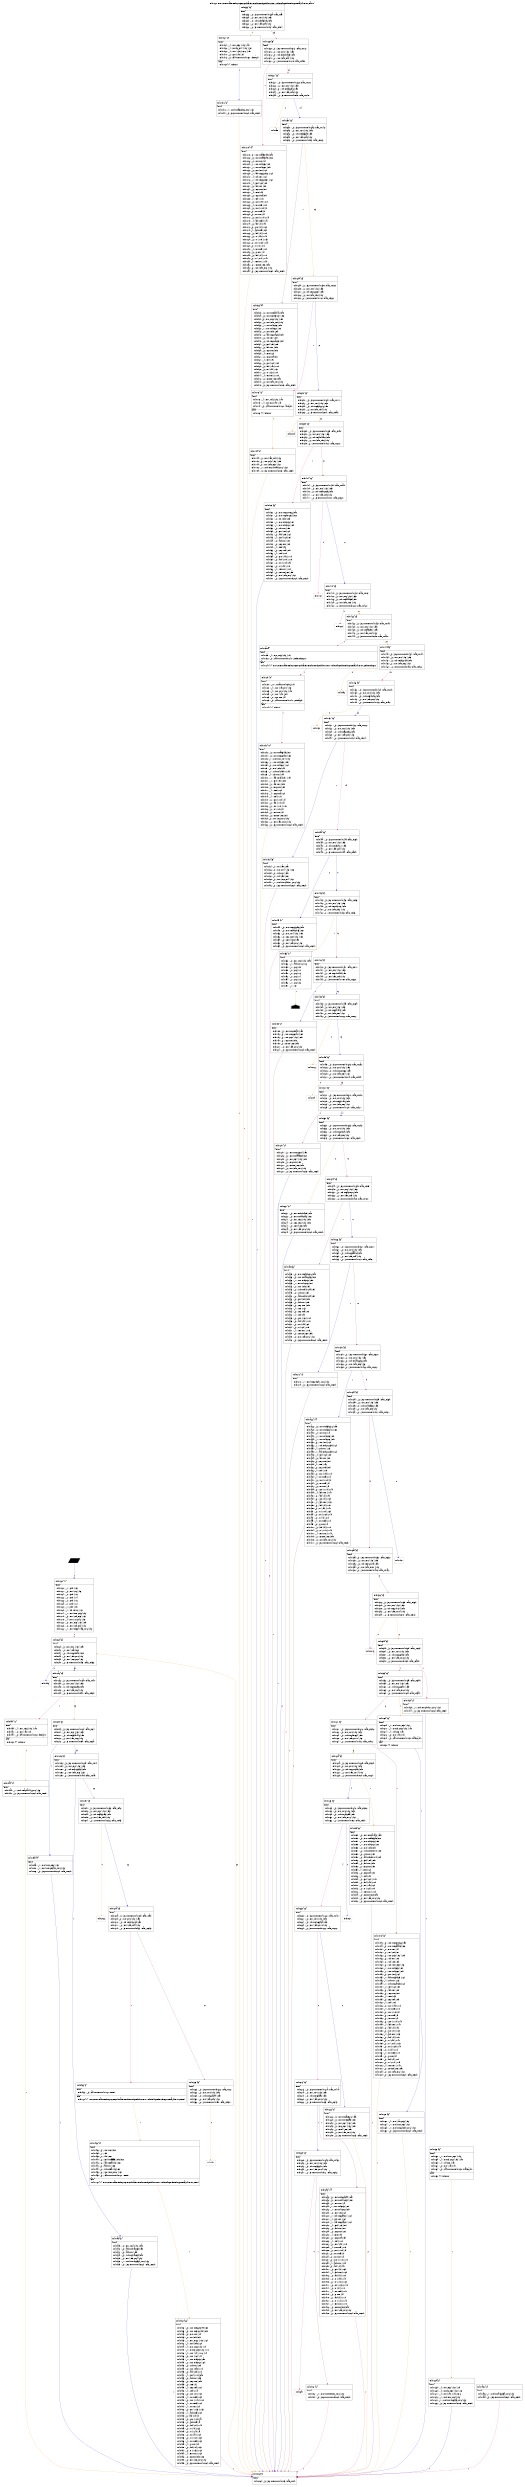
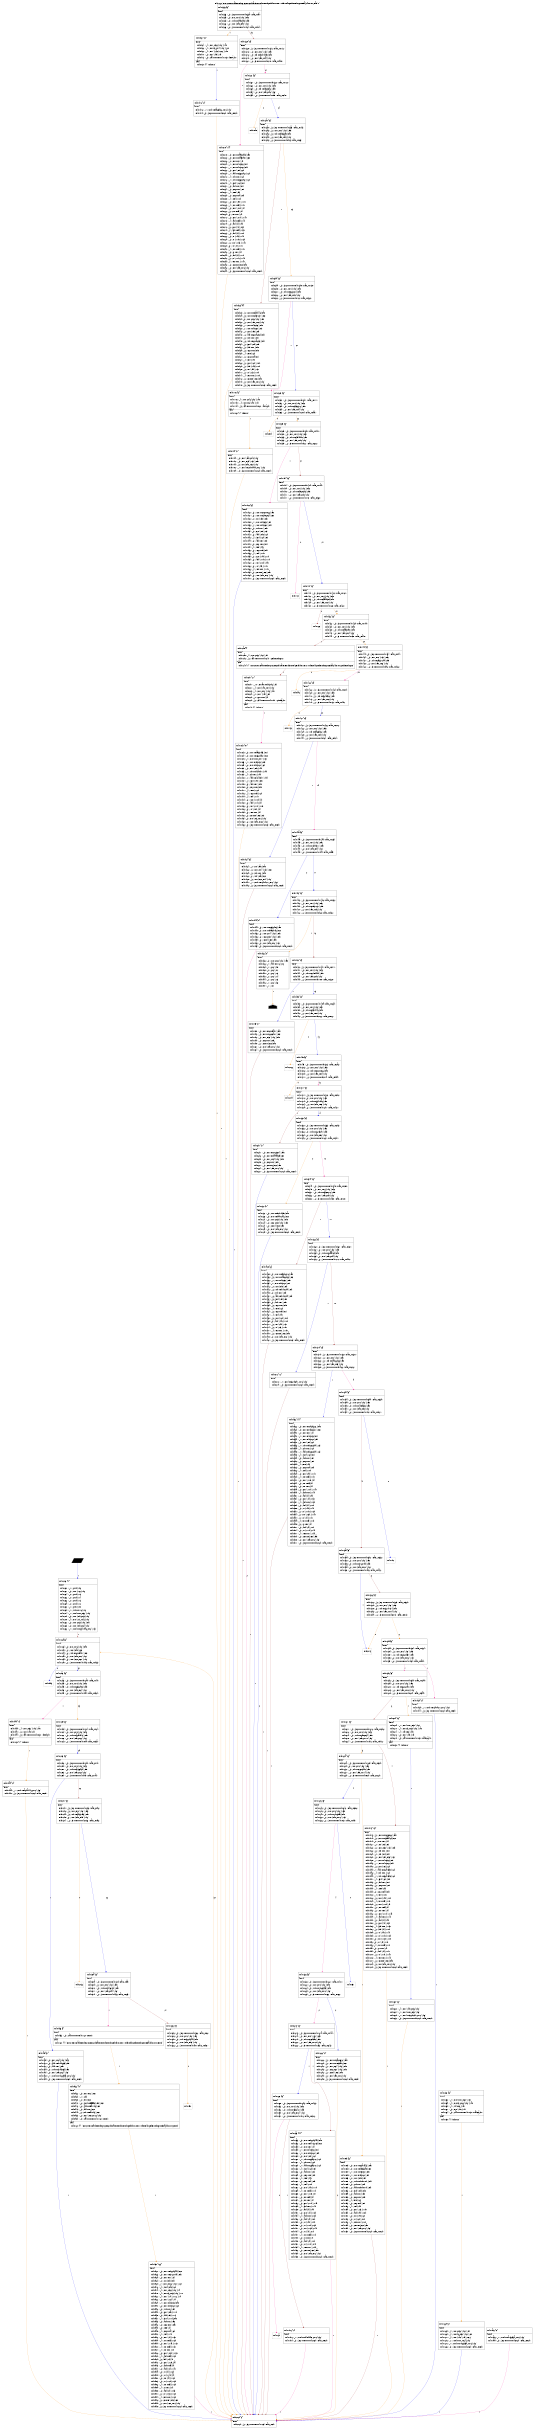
node "0x401eba [19]": removed
